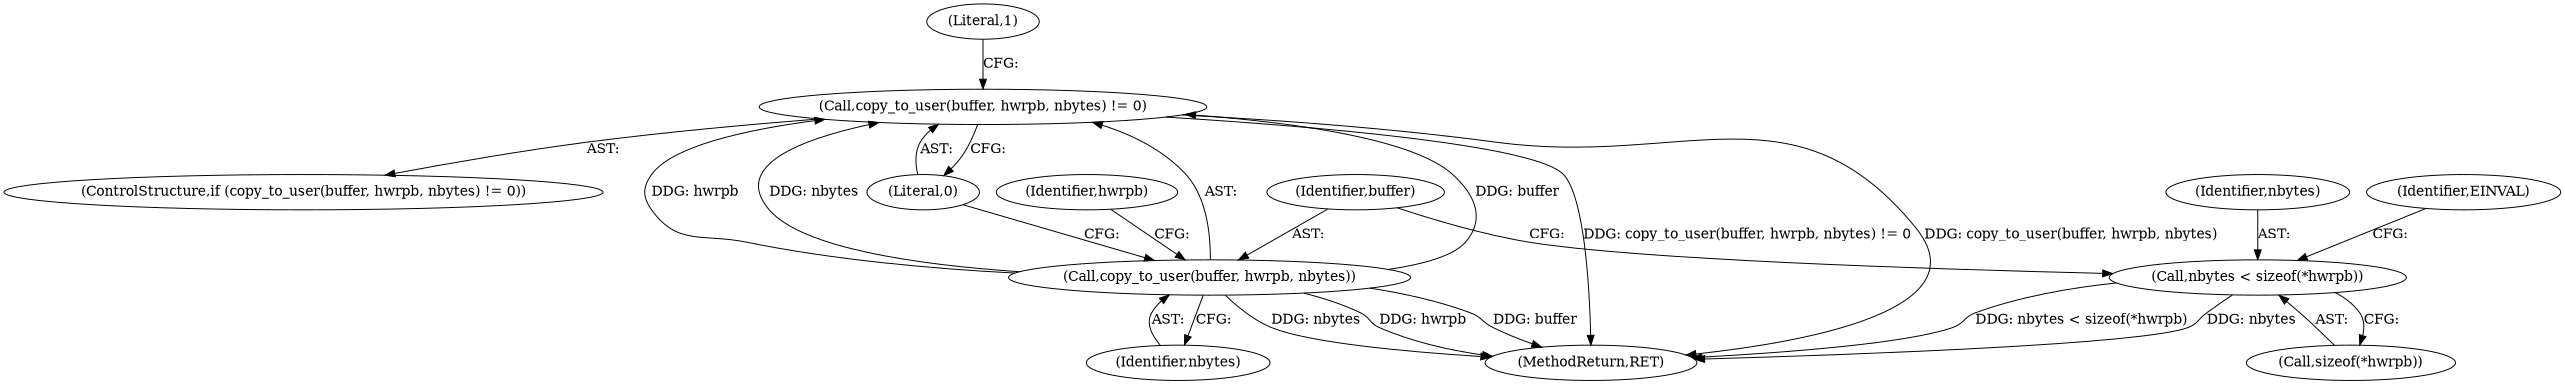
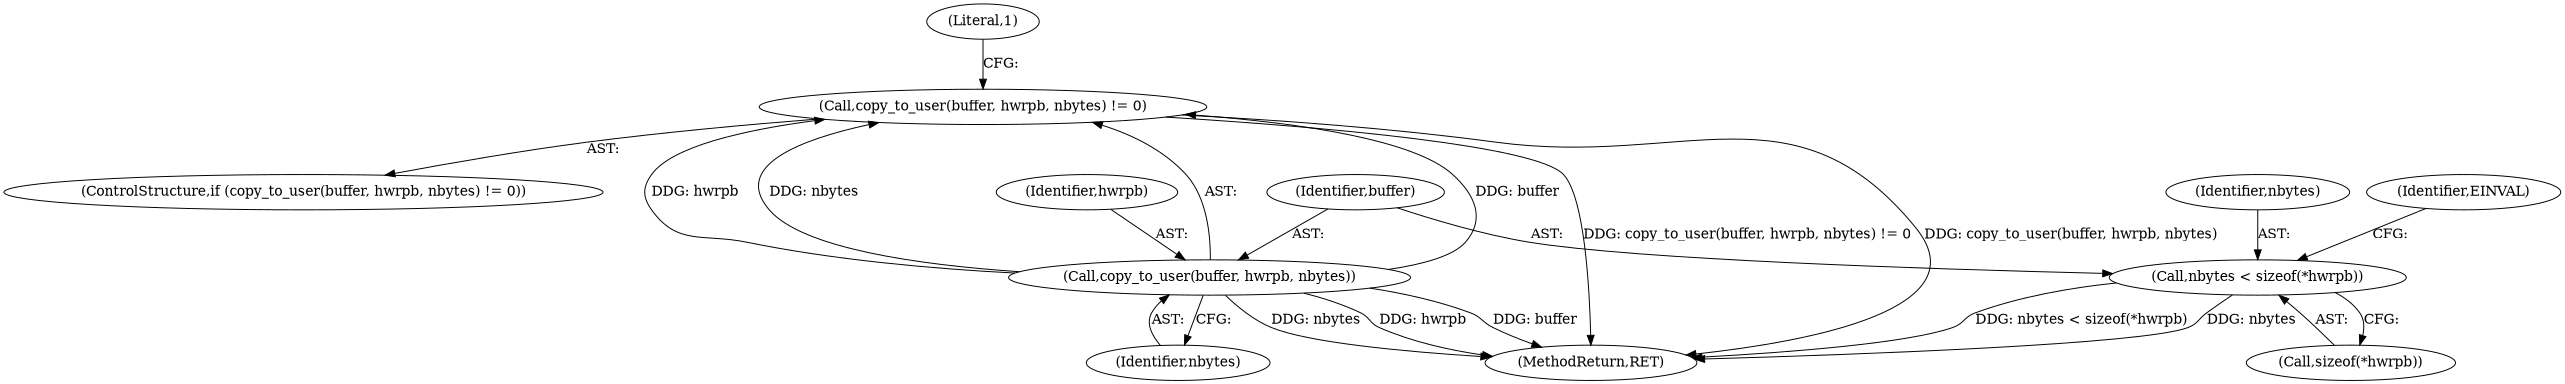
node "(Literal,0)": removed
edge "(Identifier,hwrpb)" -> "(Call,copy_to_user(buffer, hwrpb, nbytes))": label "CFG: " -> "AST: "
edge "(Identifier,buffer)" -> "(Call,nbytes < sizeof(*hwrpb))": label "CFG: " -> "AST: "
